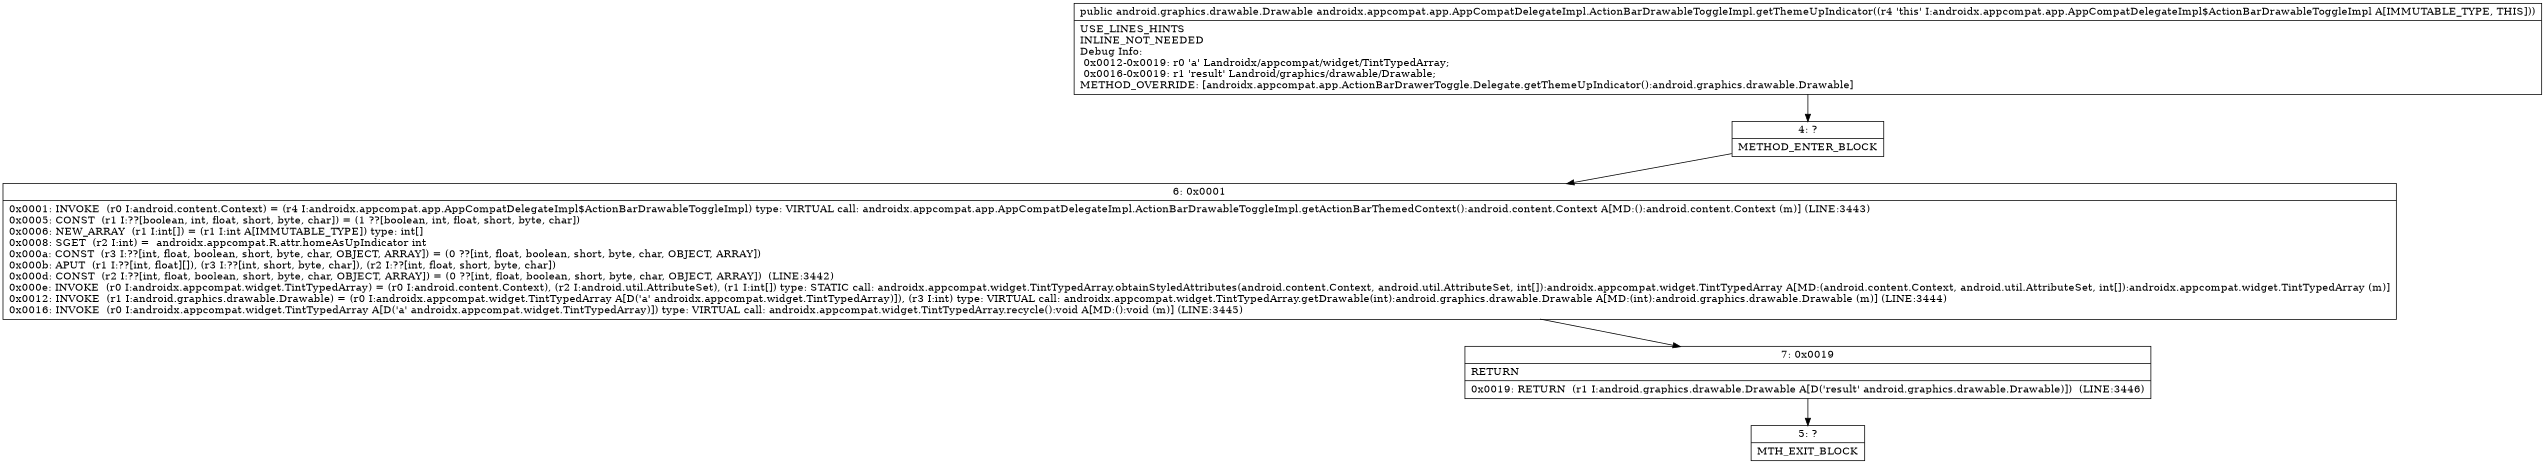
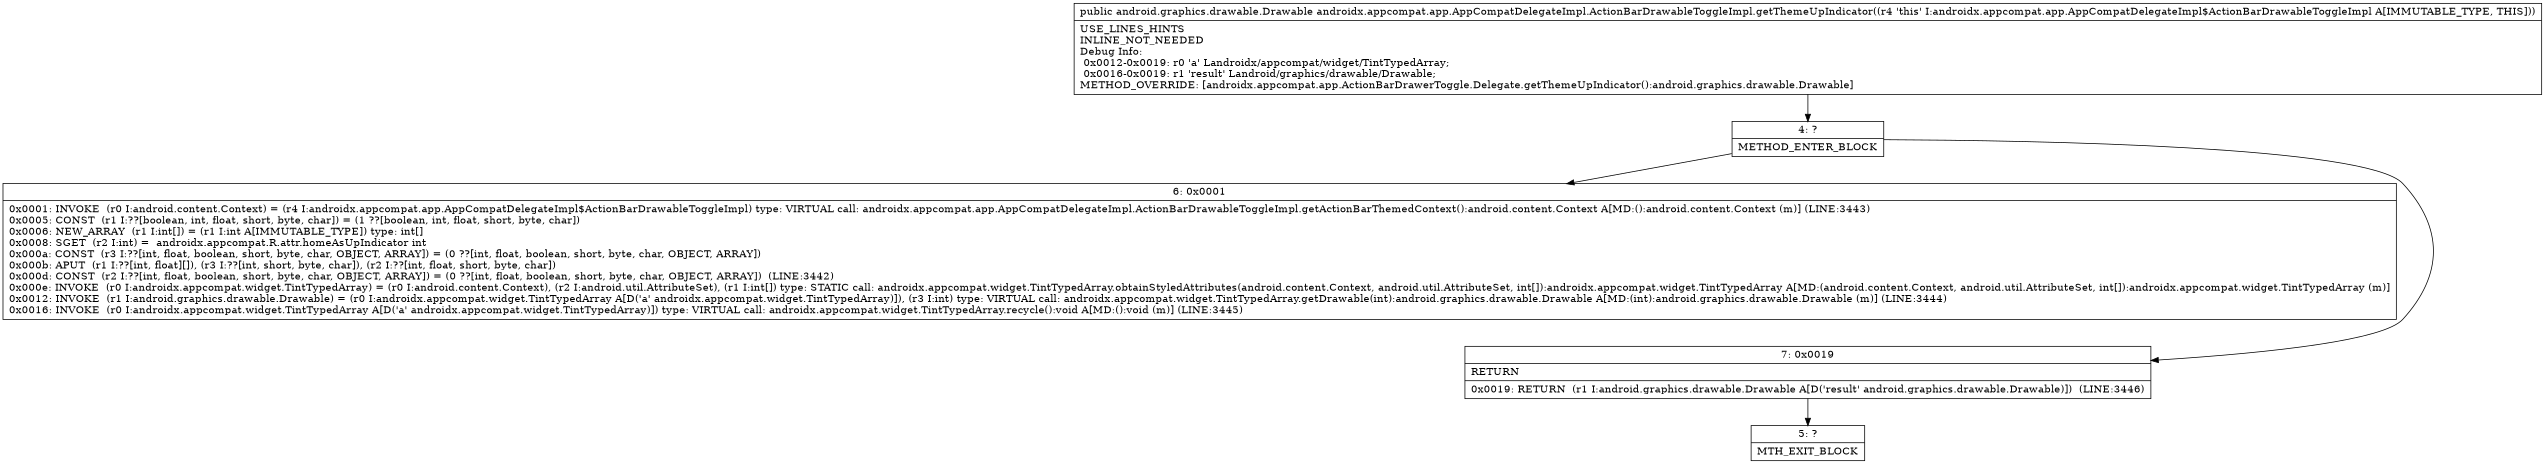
edge "6: 0x0001" -> "7: 0x0019": now "4: ?" -> "7: 0x0019"
